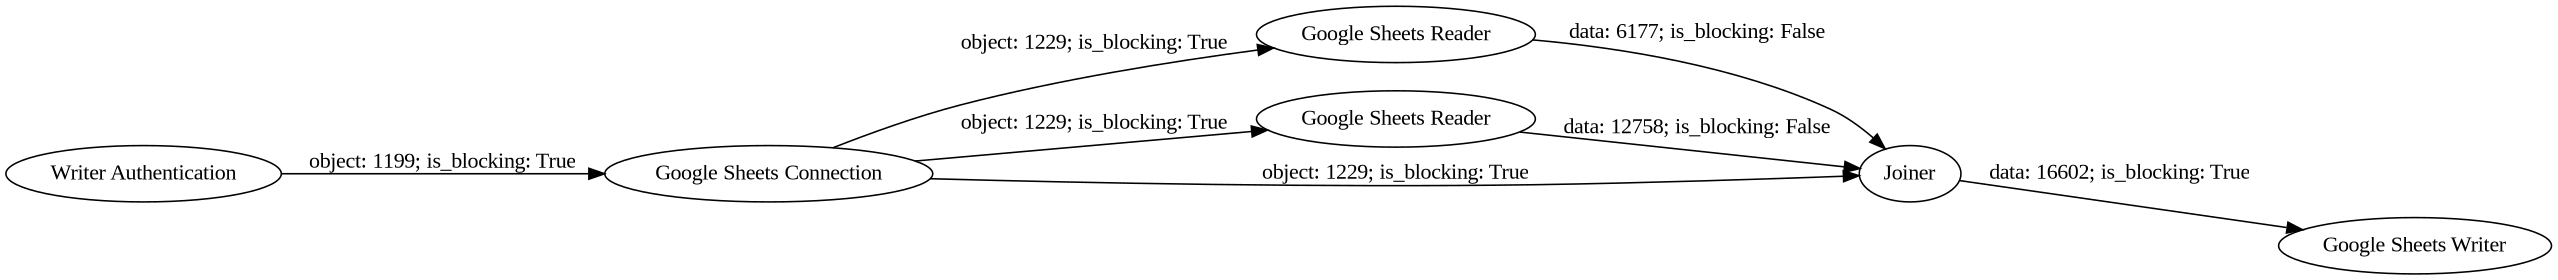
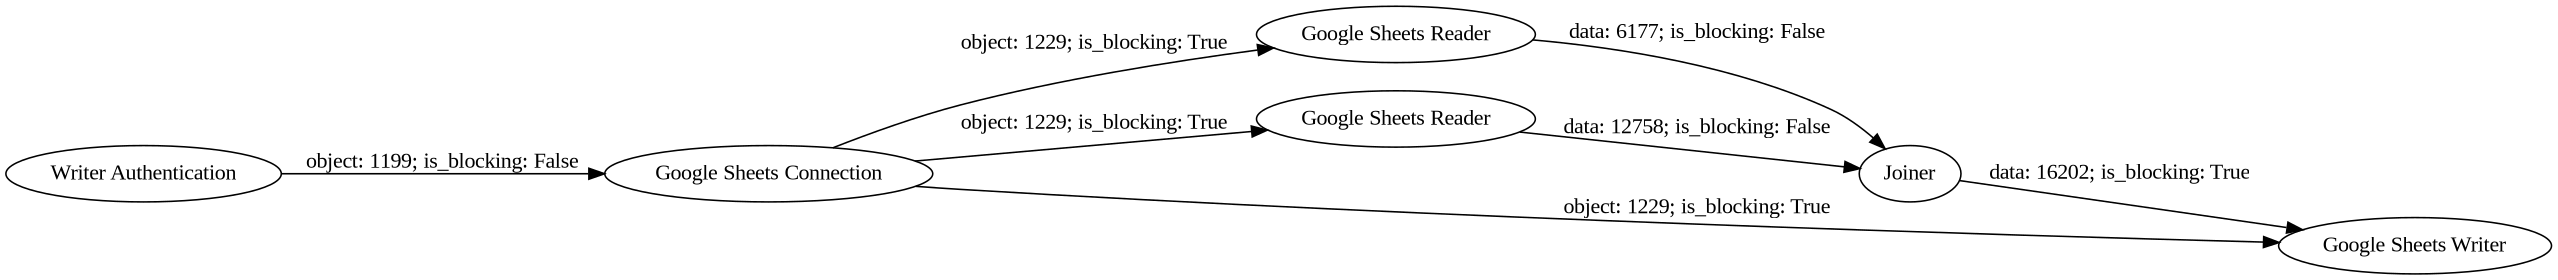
edge "Writer Authentication" -> "Google Sheets Connection": label "object: 1199; is_blocking: True" -> "object: 1199; is_blocking: False"
edge "Joiner" -> "Google Sheets Writer": label "data: 16602; is_blocking: True" -> "data: 16202; is_blocking: True"
edge "Google Sheets Connection" -> "Joiner": now "Google Sheets Connection" -> "Google Sheets Writer"
